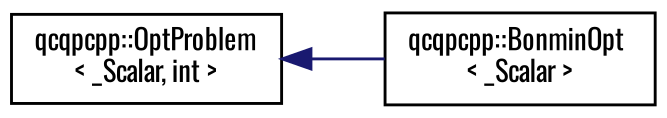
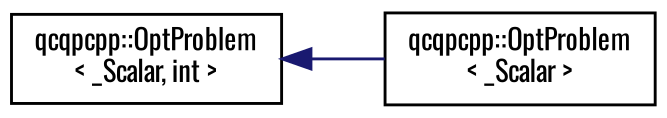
node "qcqpcpp::BonminOpt < _Scalar >": label "qcqpcpp::BonminOpt < _Scalar >" -> "qcqpcpp::OptProblem < _Scalar >"
